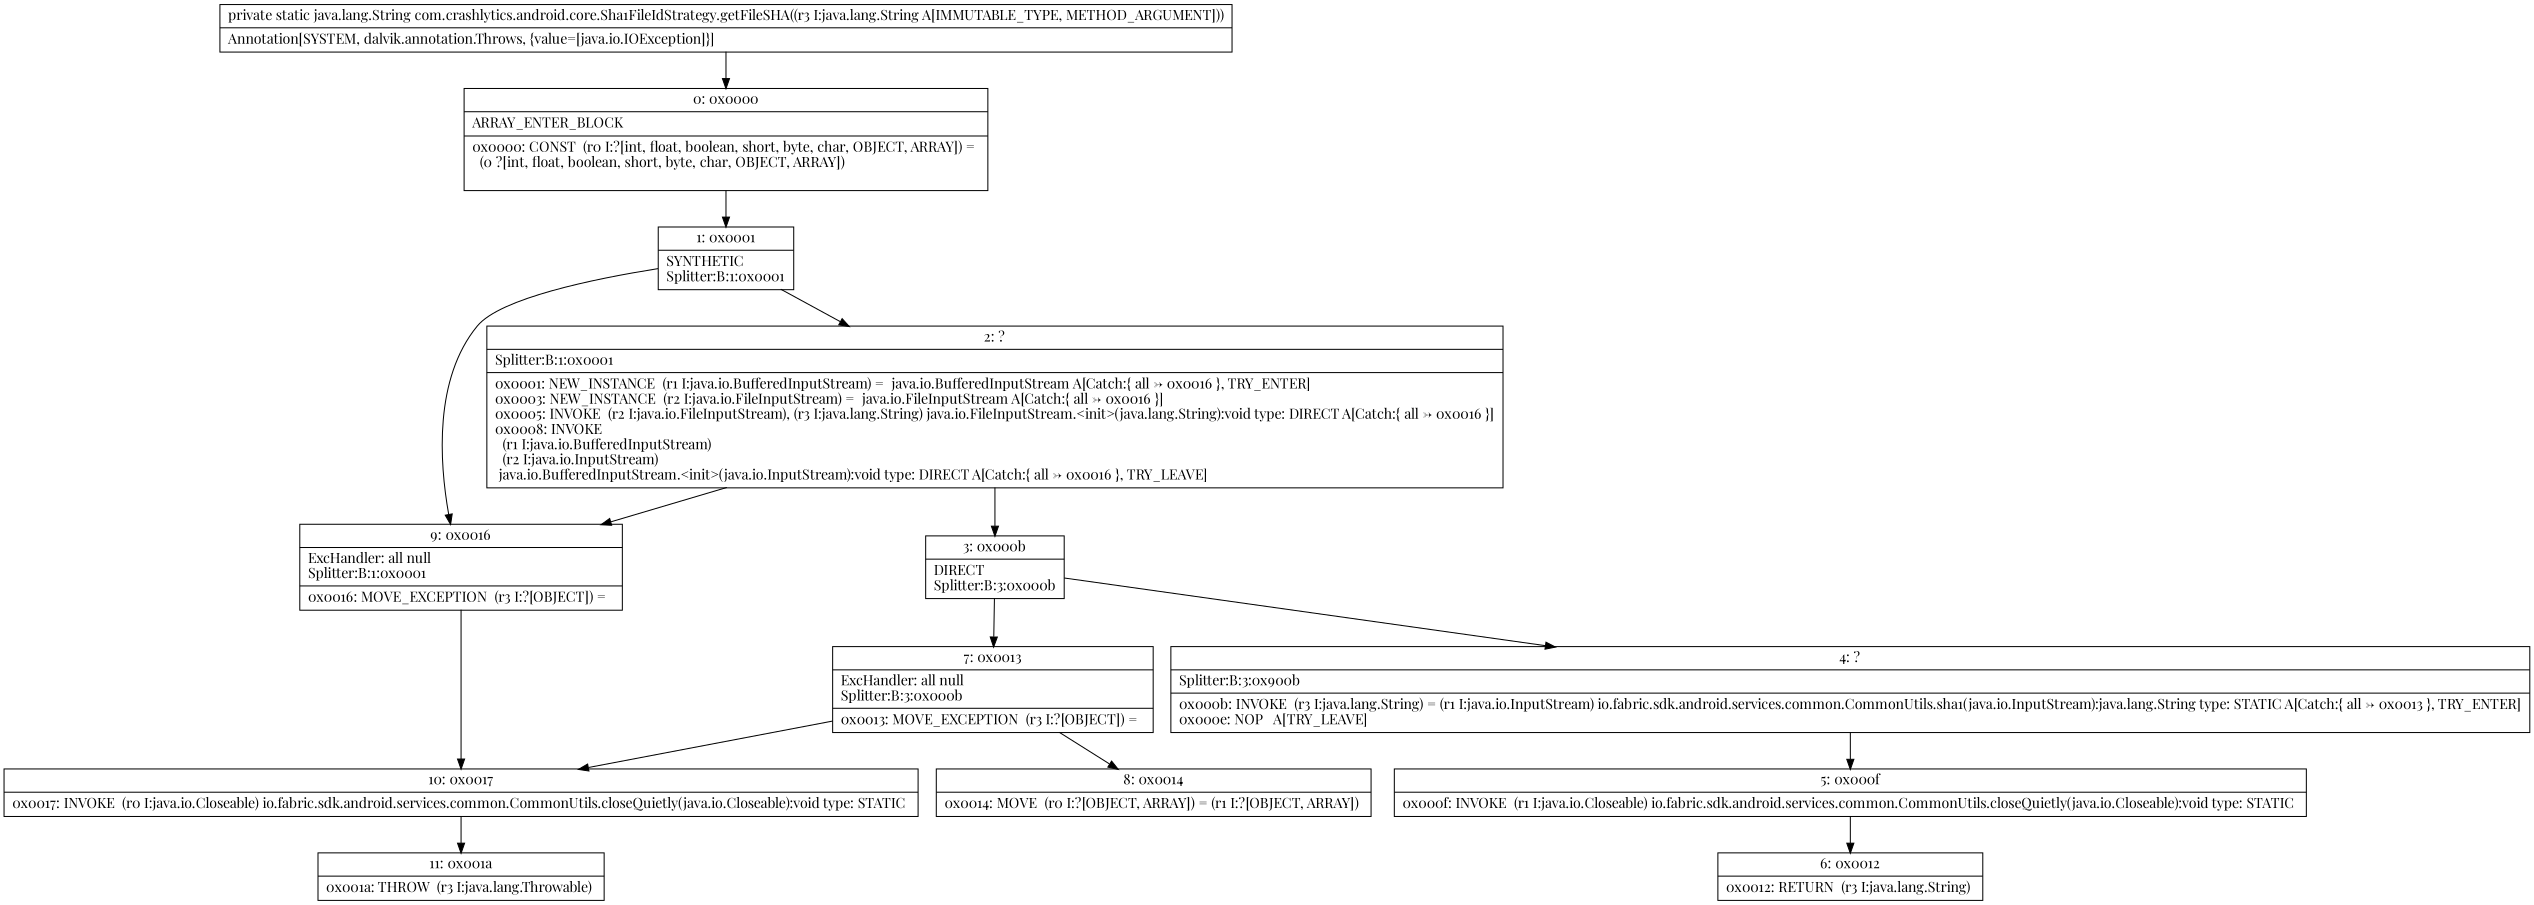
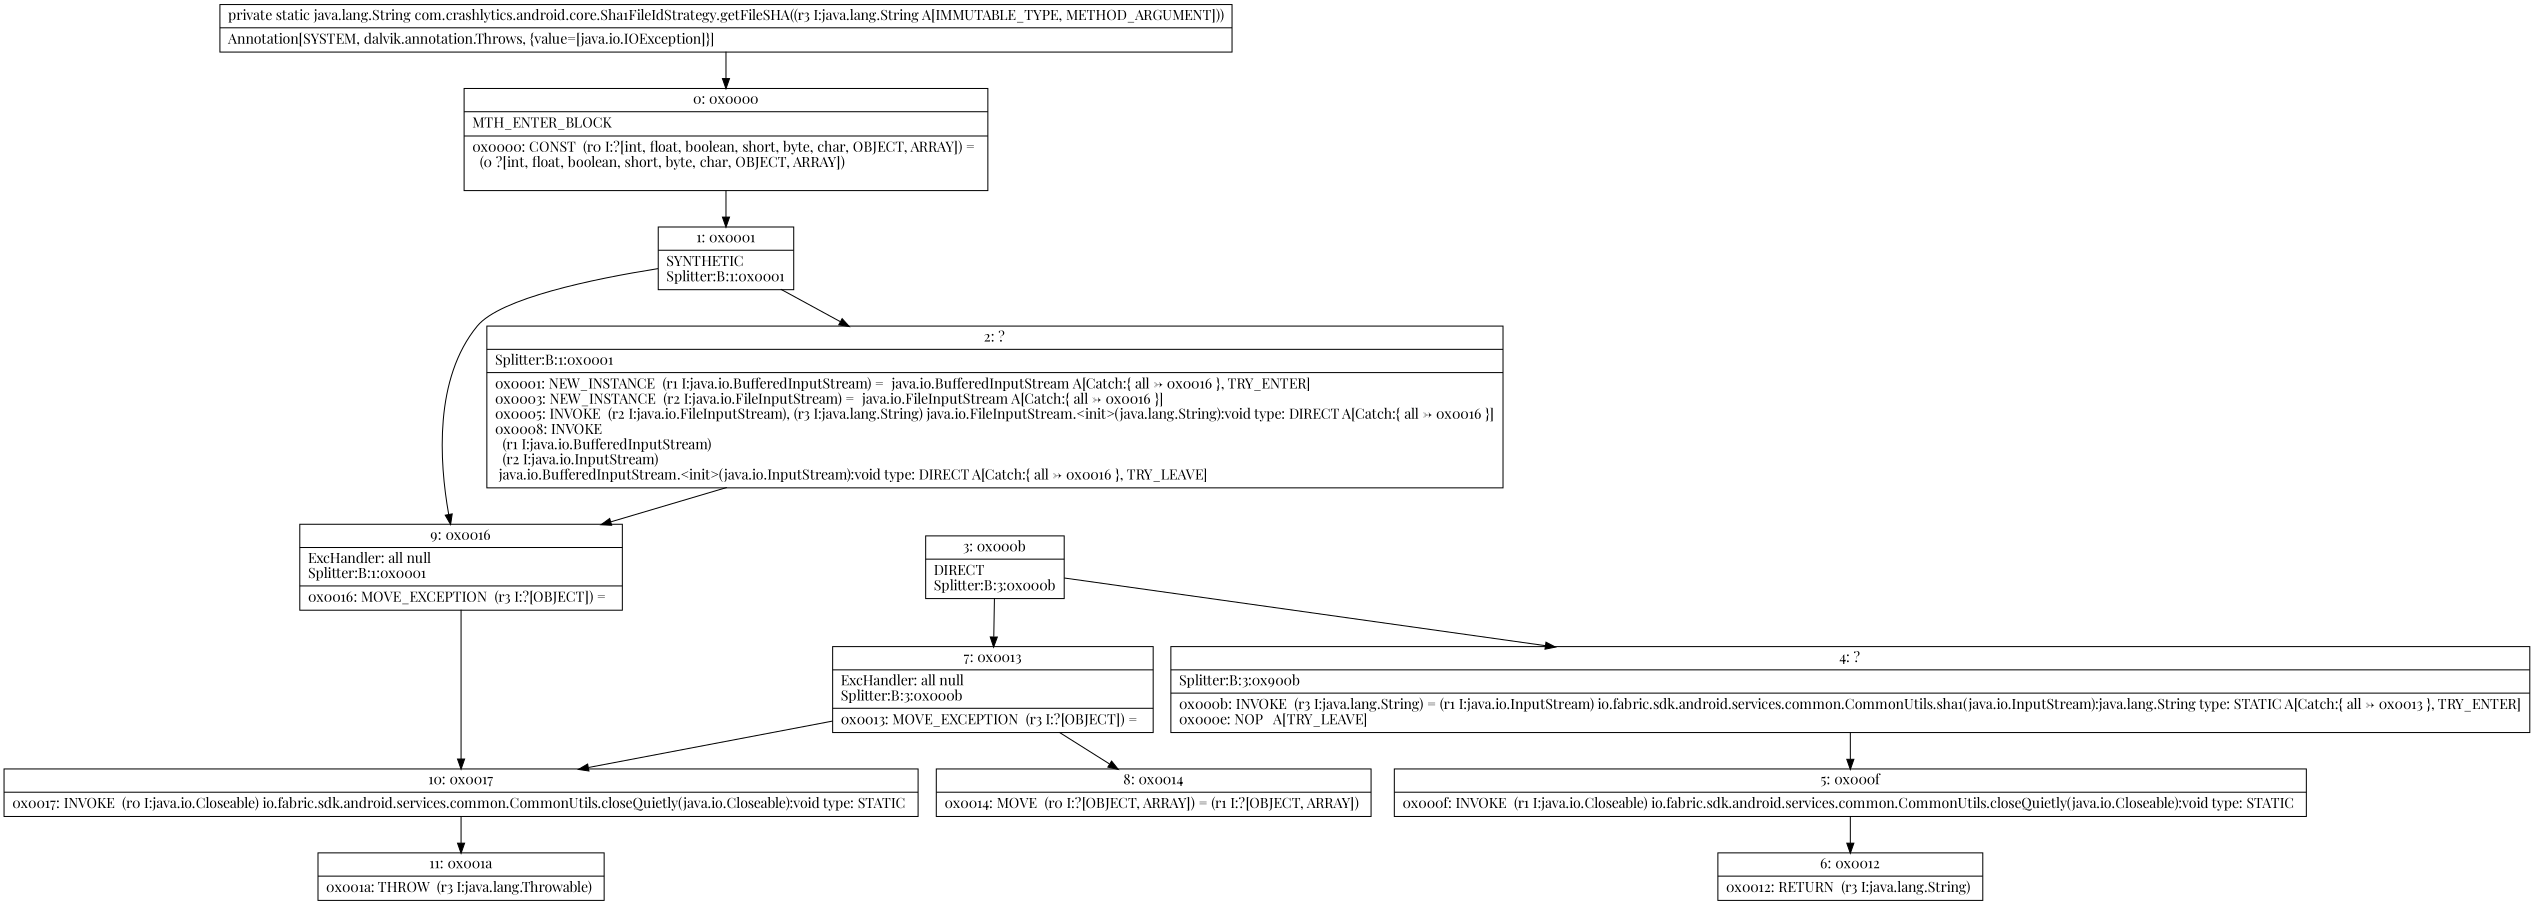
node "0: 0x0000": text "ARRAY_ENTER_BLOCK" -> "MTH_ENTER_BLOCK"
edge "2: ?" -> "3: 0x000b": removed
